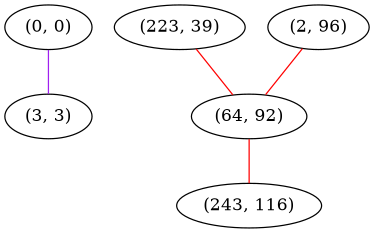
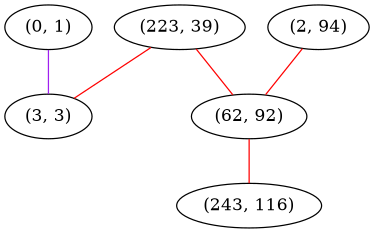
node "(0, 0)": label "(0, 0)" -> "(0, 1)"
node "(2, 96)": label "(2, 96)" -> "(2, 94)"
edge "(223, 39)" -- "(3, 3)": added
node "(64, 92)": label "(64, 92)" -> "(62, 92)"
